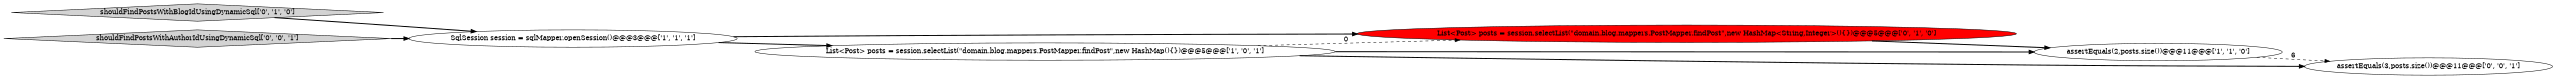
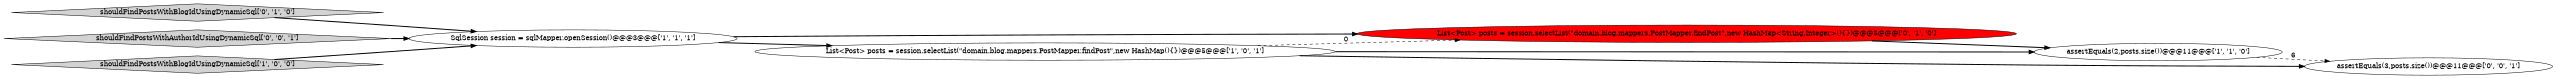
node "shouldFindPostsWithBlogIdUsingDynamicSql['1', '0', '0']": added
